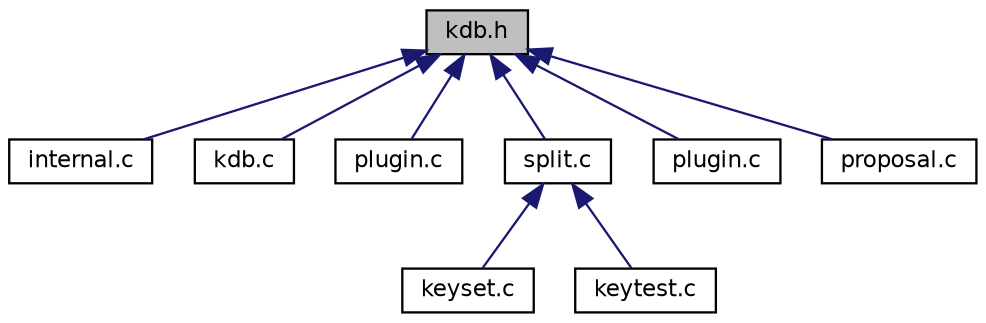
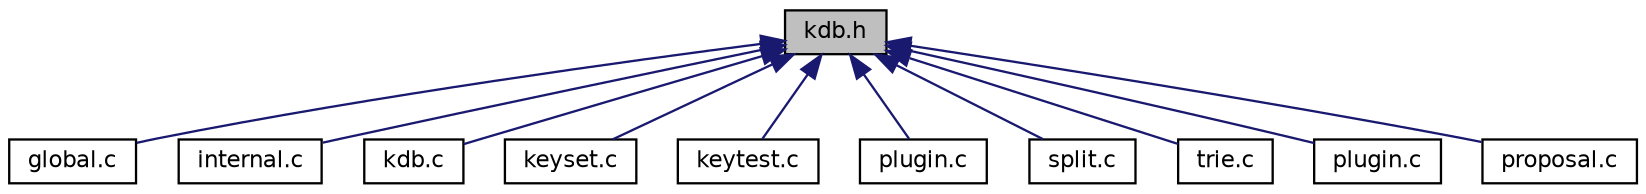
node "global.c": added
node "trie.c": added
edge "keyset.c" -> "split.c": now "keyset.c" -> "kdb.h"
edge "keytest.c" -> "split.c": now "keytest.c" -> "kdb.h"
